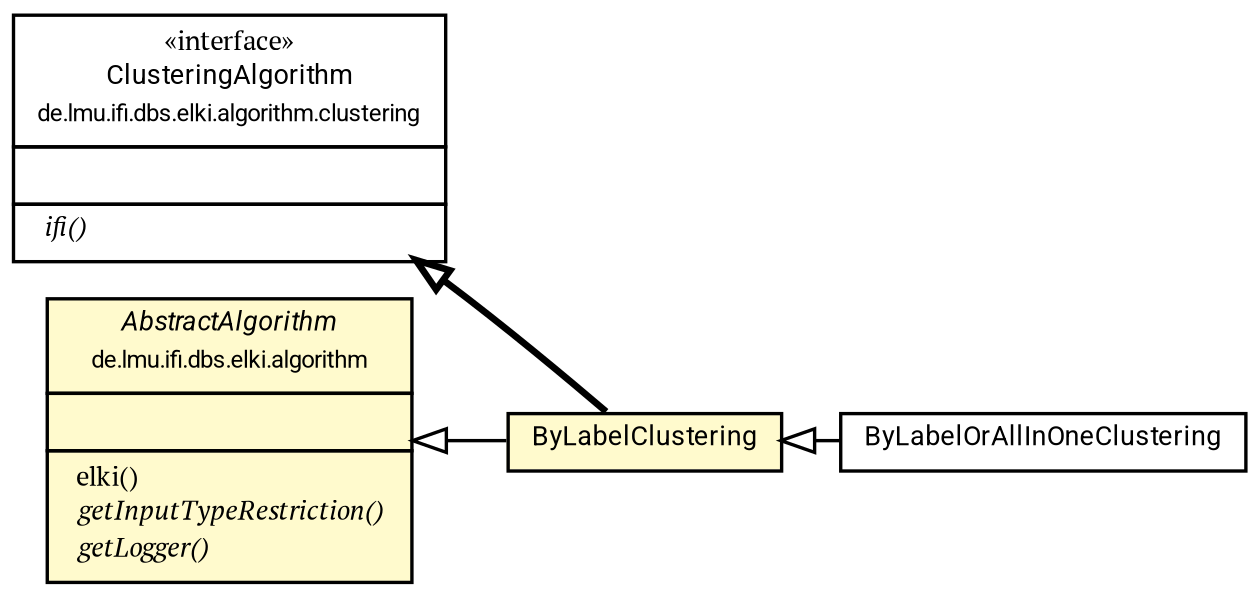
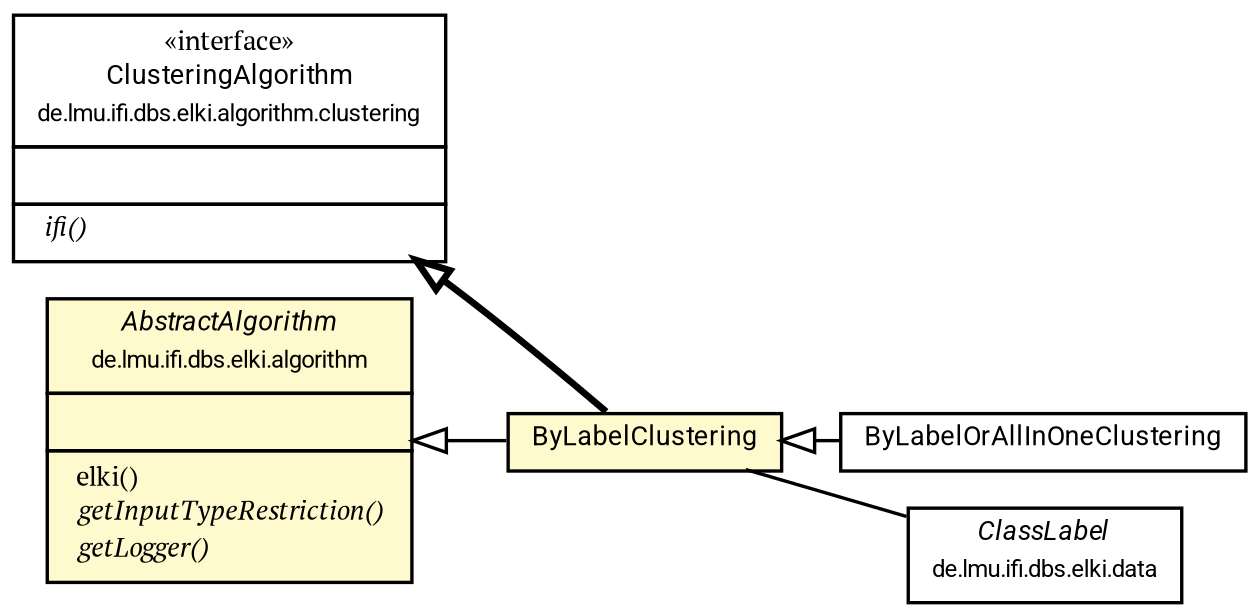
node "ClassLabel": added
